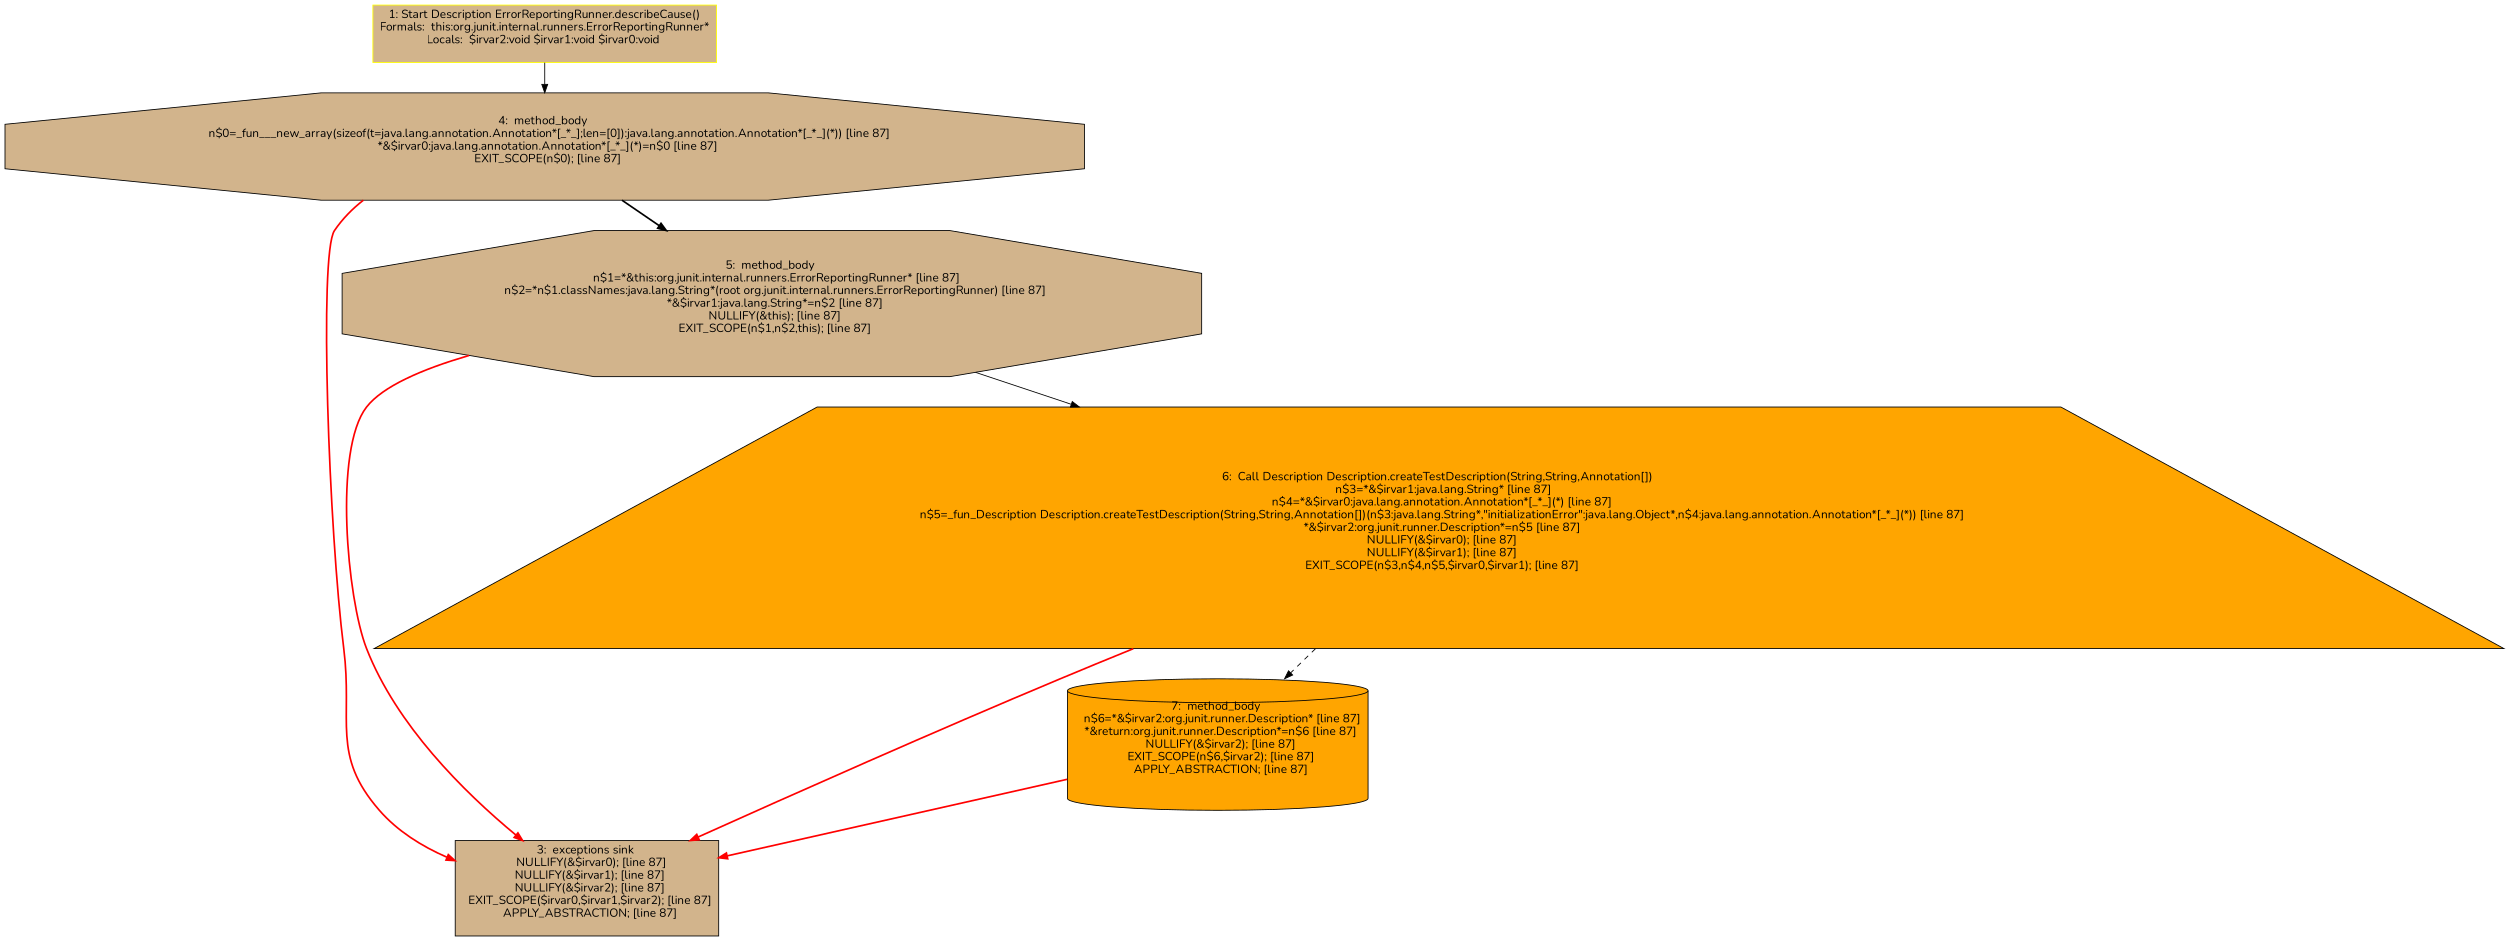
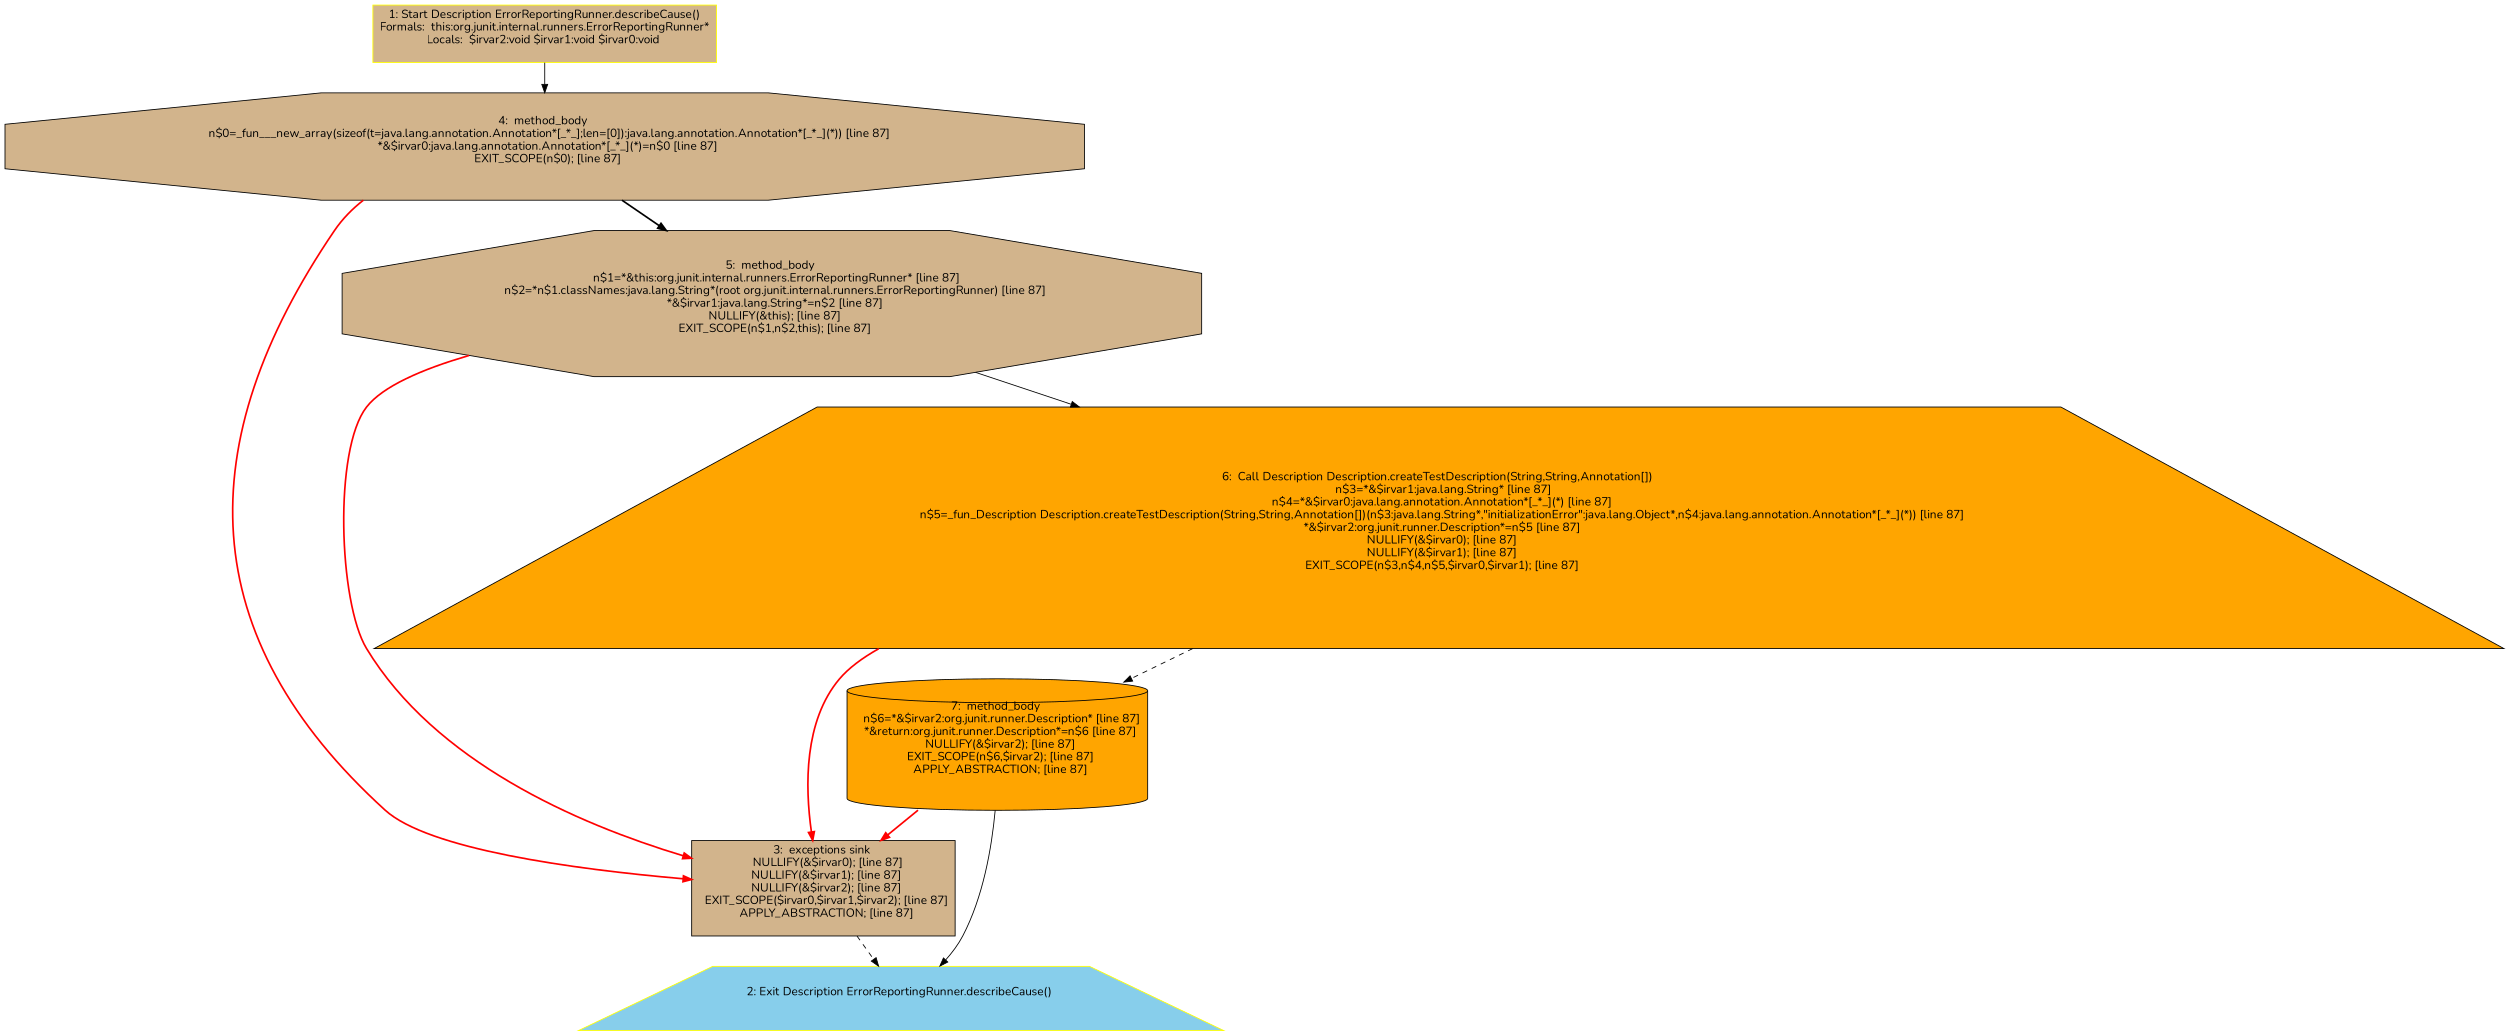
node "2: Exit Description ErrorReportingRunner.describeCause()": added
